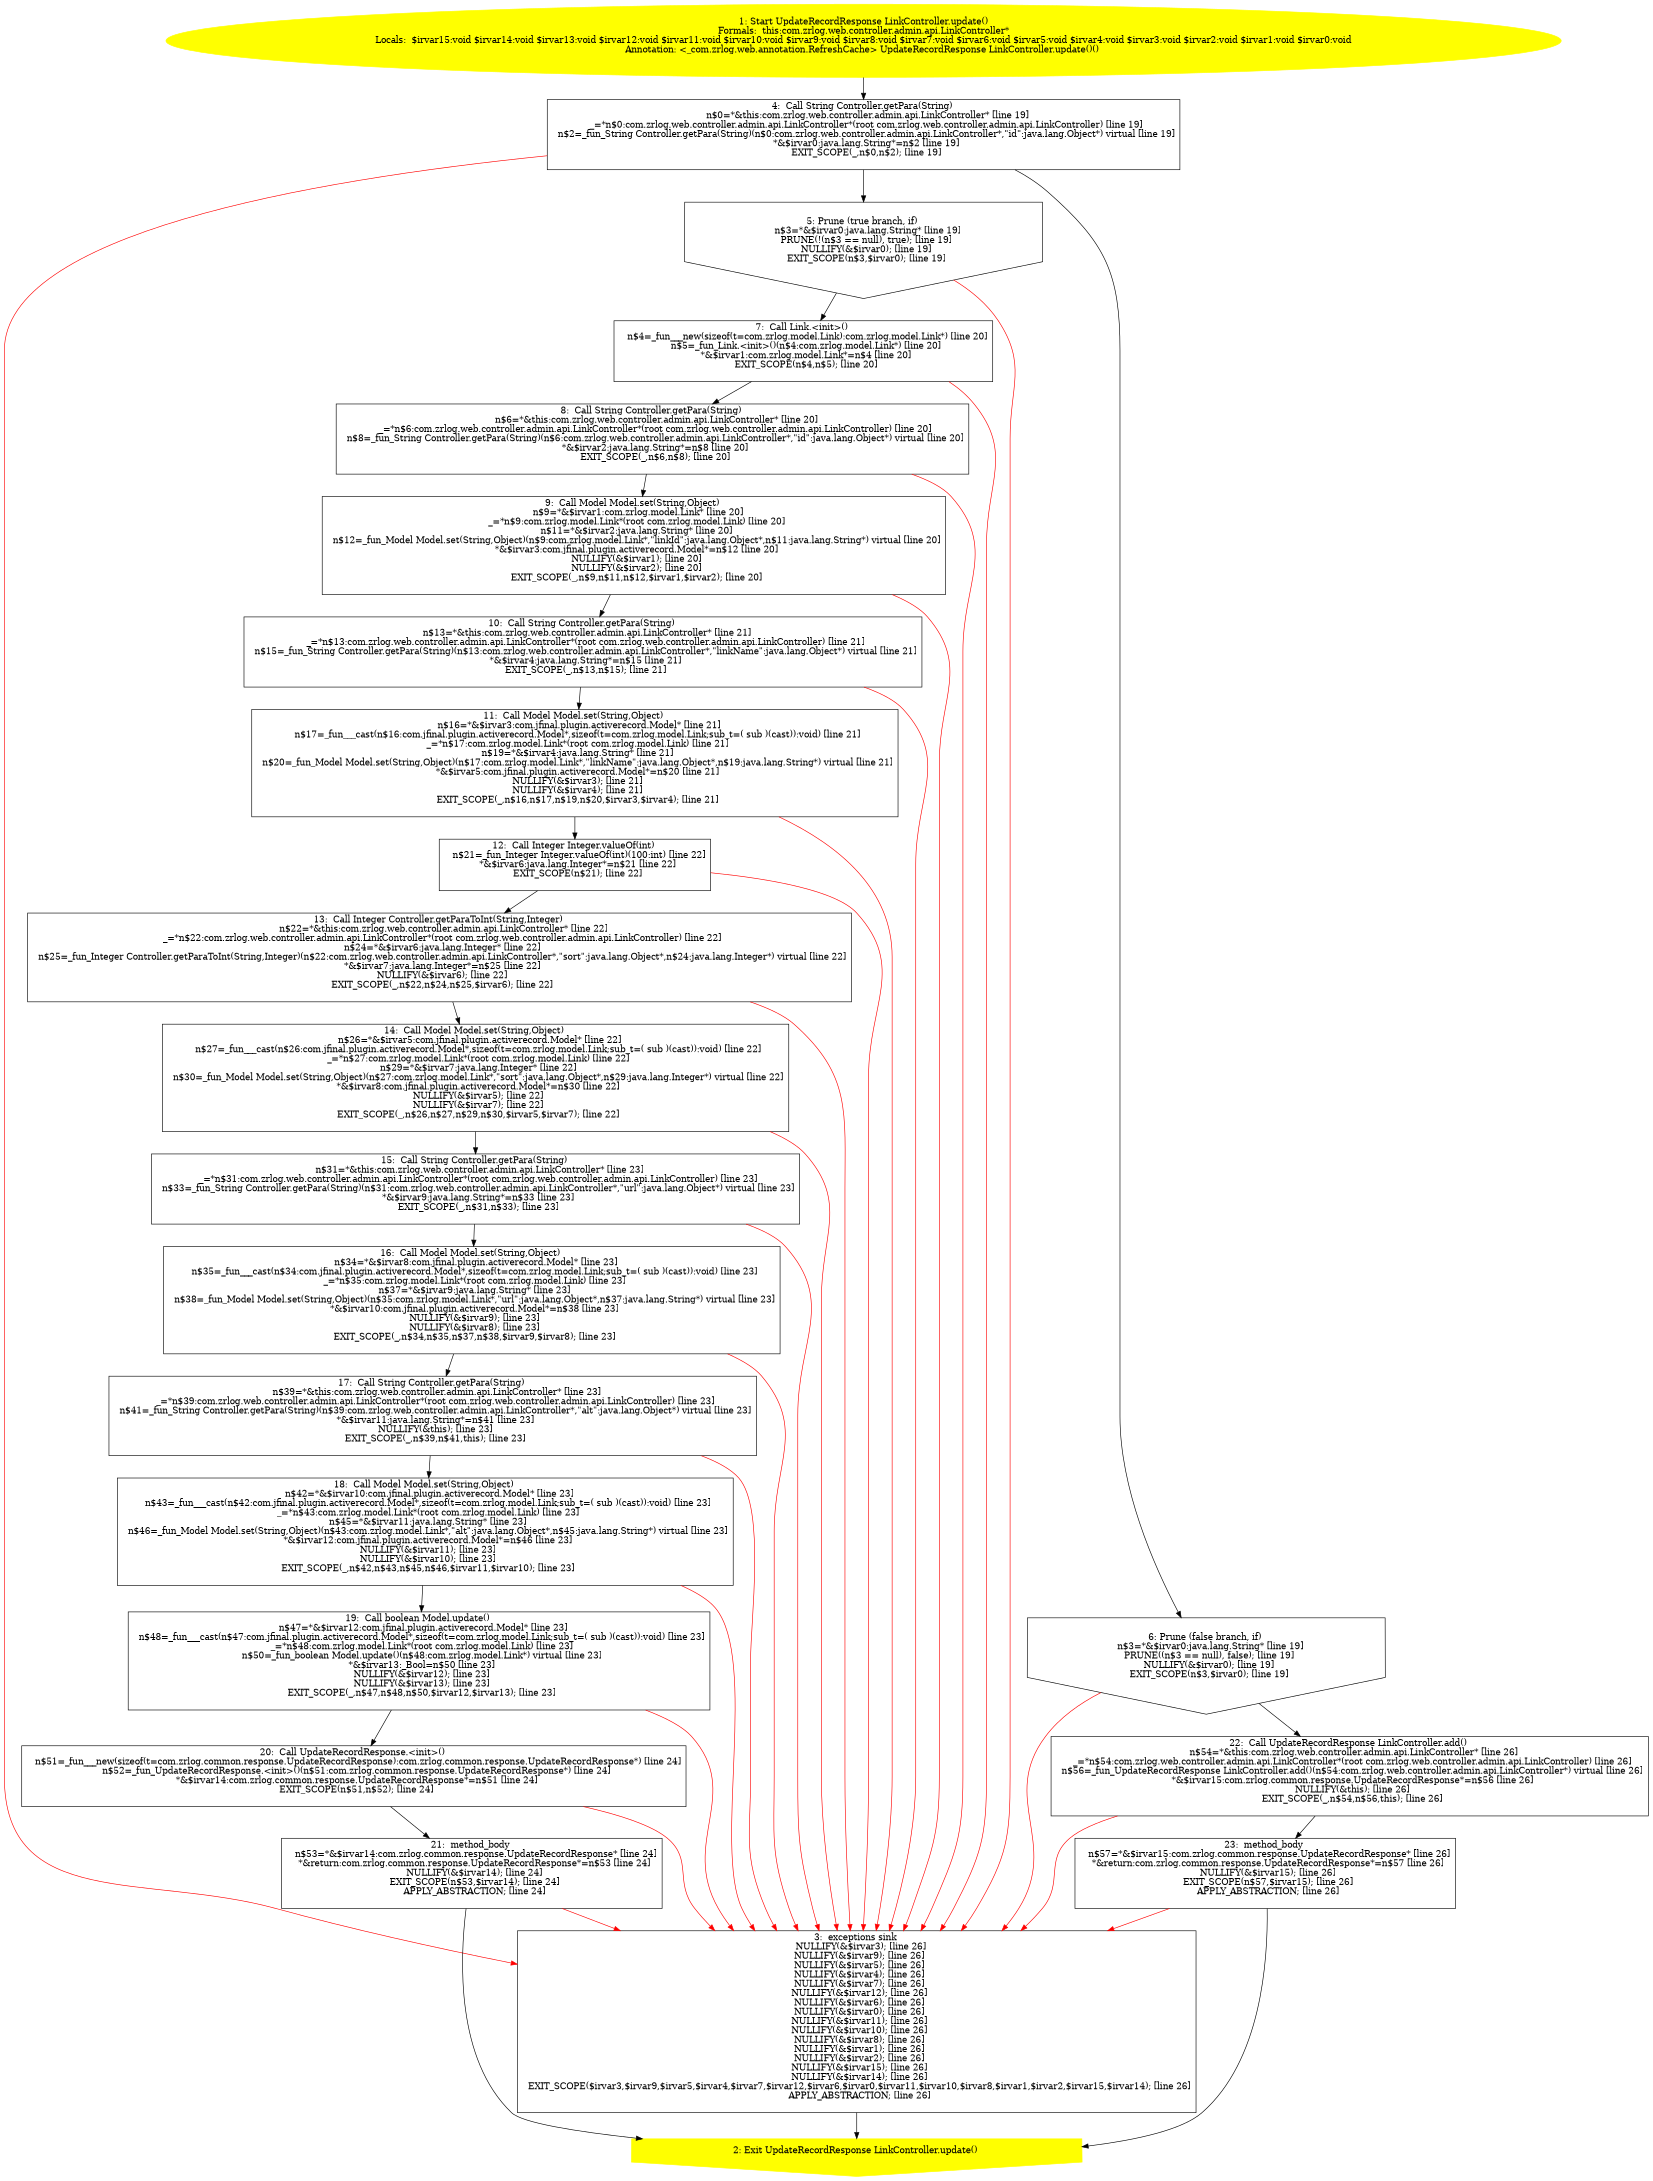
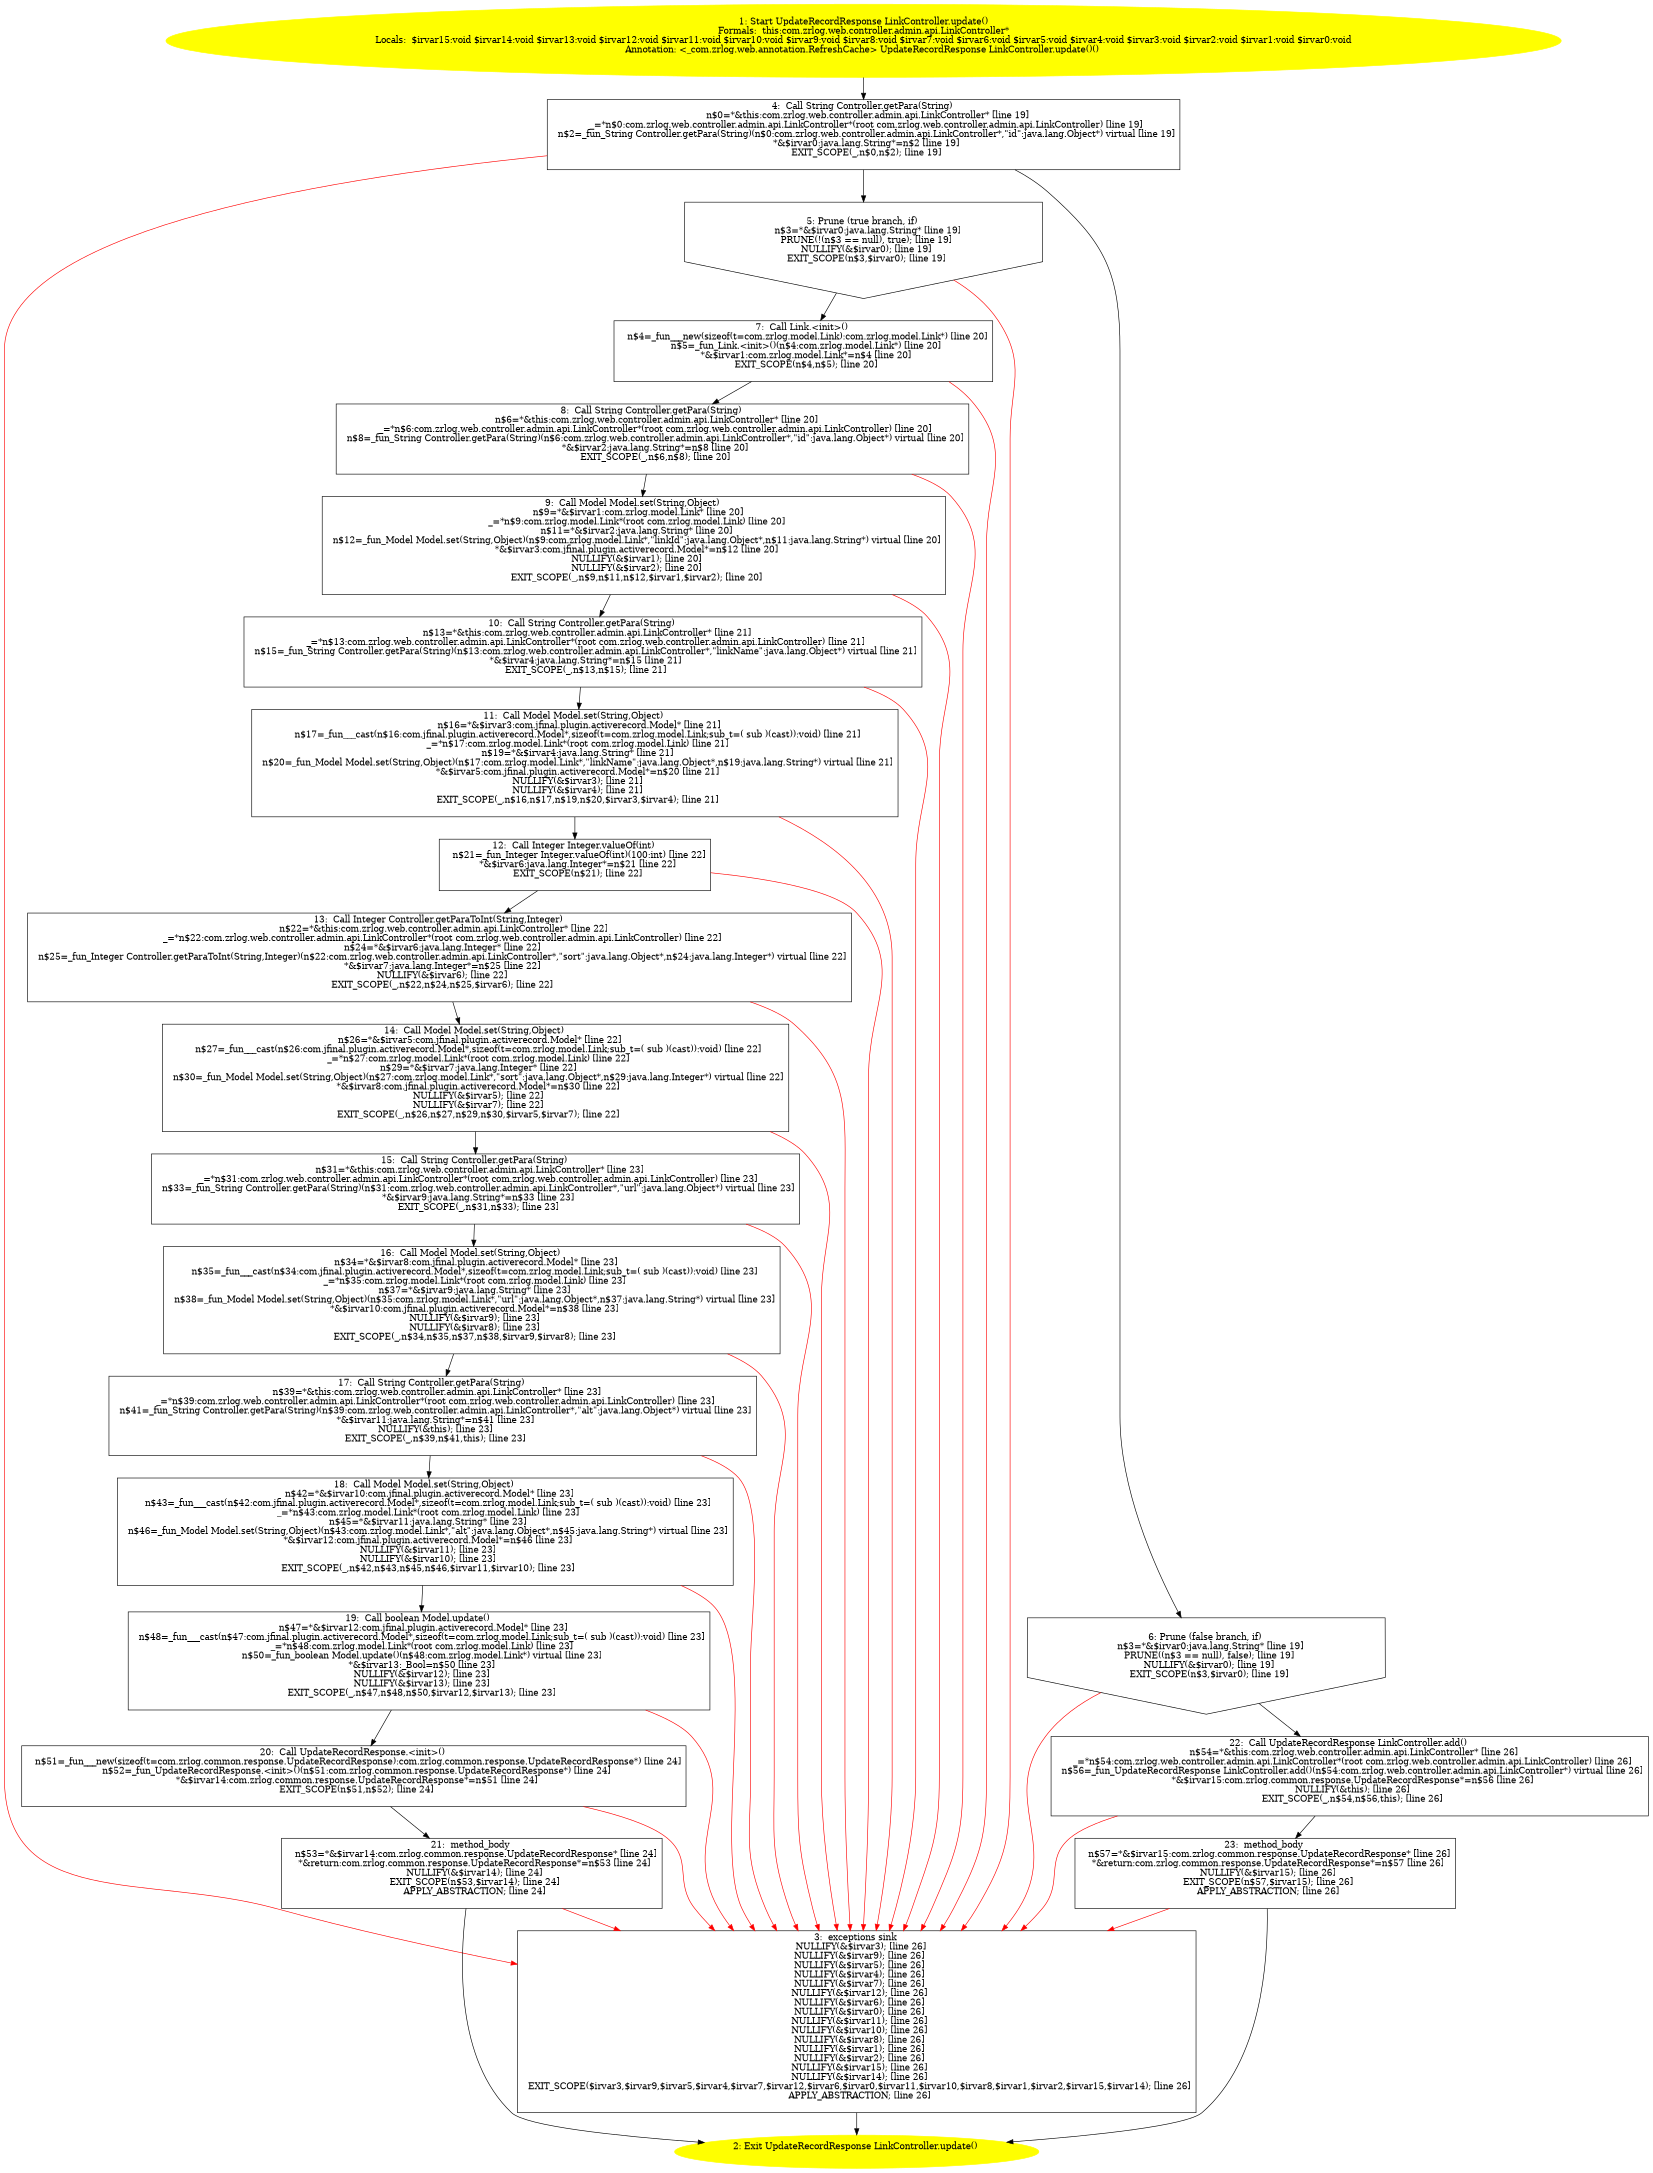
node "2: Exit UpdateRecordResponse LinkController.update()": shape invhouse -> ellipse
